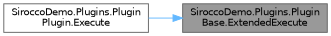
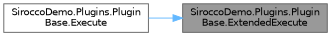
node "SiroccoDemo.Plugins.Plugin Plugin.Execute": label "SiroccoDemo.Plugins.Plugin Plugin.Execute" -> "SiroccoDemo.Plugins.Plugin Base.Execute"
